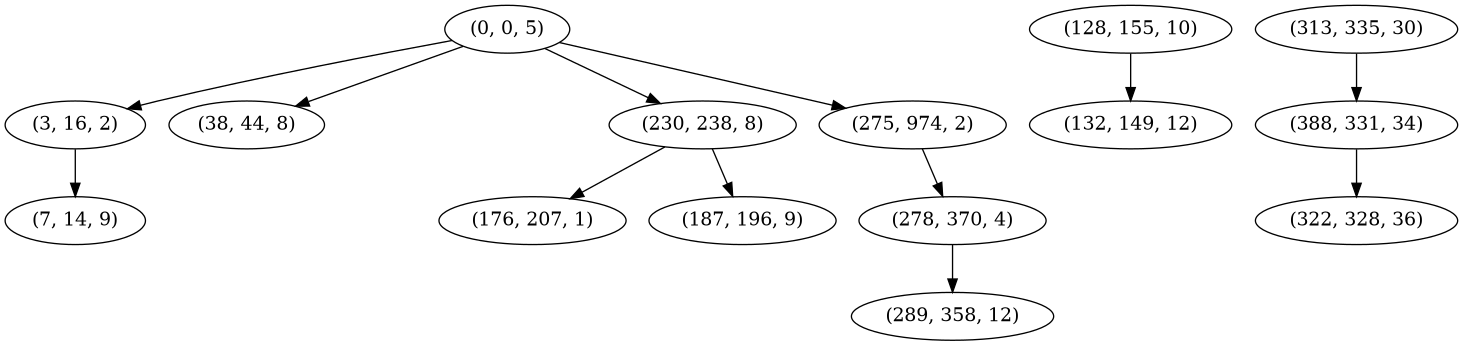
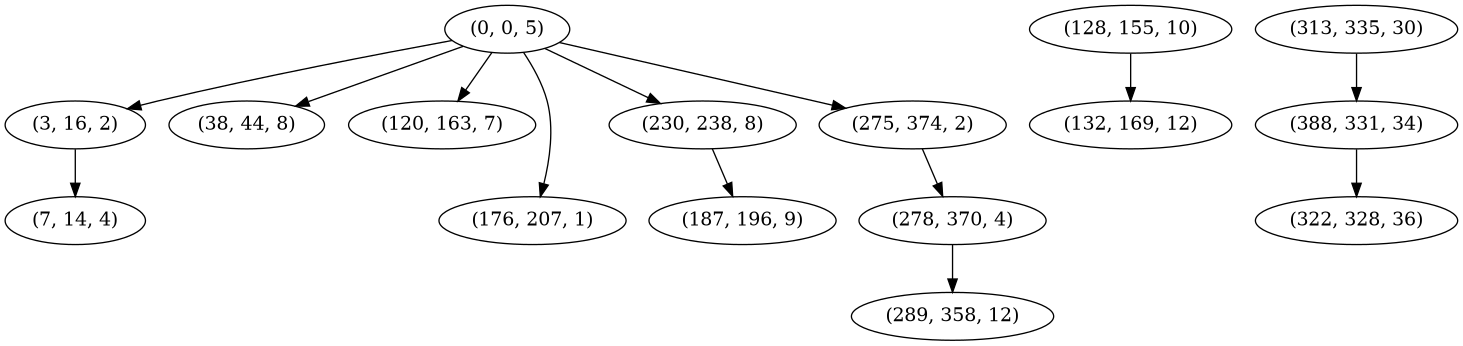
node "(120, 163, 7)": added
node "(275, 974, 2)": label "(275, 974, 2)" -> "(275, 374, 2)"
node "(132, 149, 12)": label "(132, 149, 12)" -> "(132, 169, 12)"
edge "(230, 238, 8)" -> "(176, 207, 1)": now "(0, 0, 5)" -> "(176, 207, 1)"
node "(7, 14, 9)": label "(7, 14, 9)" -> "(7, 14, 4)"
